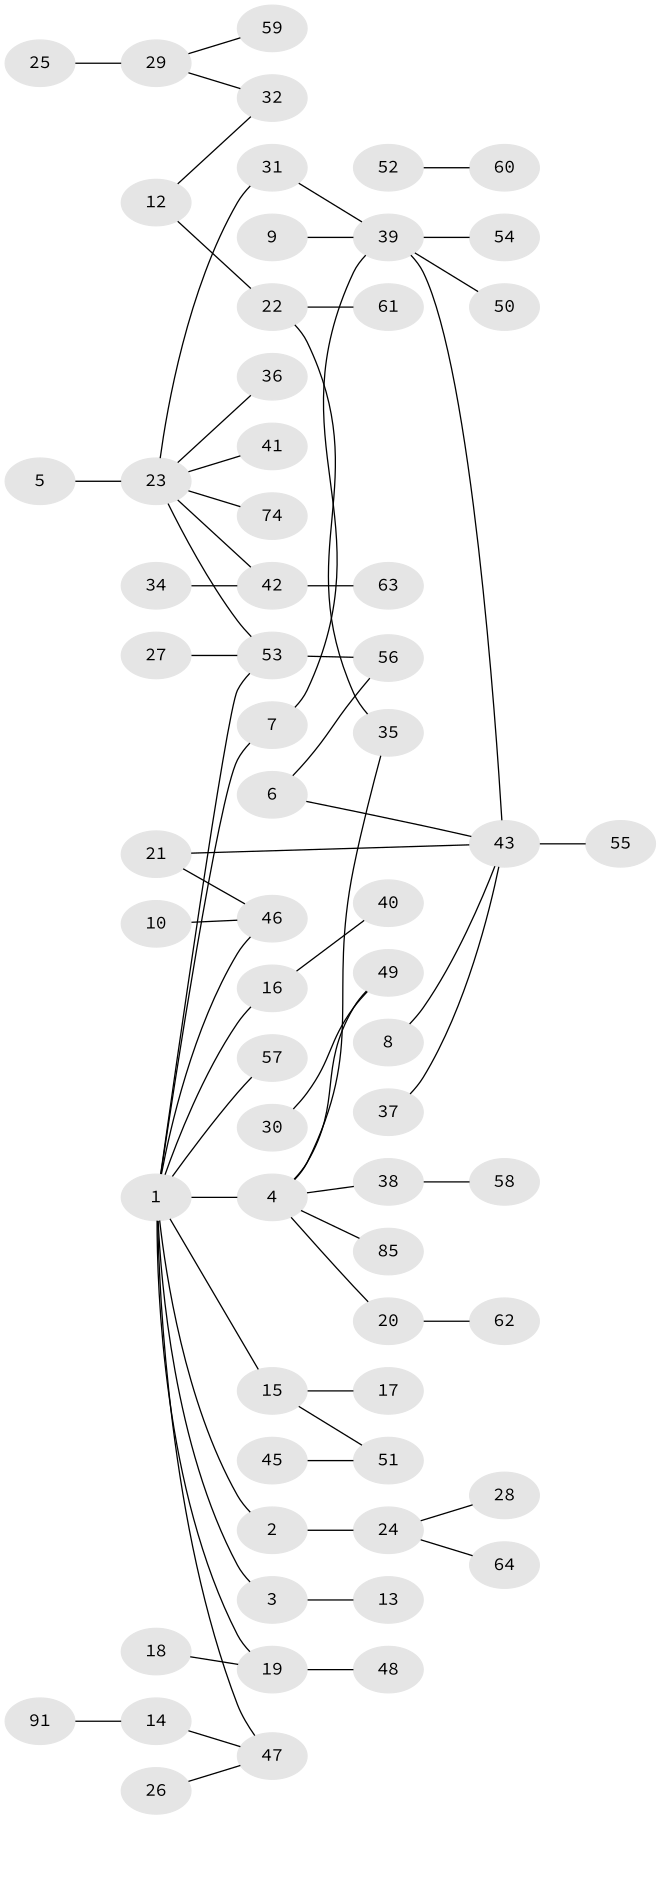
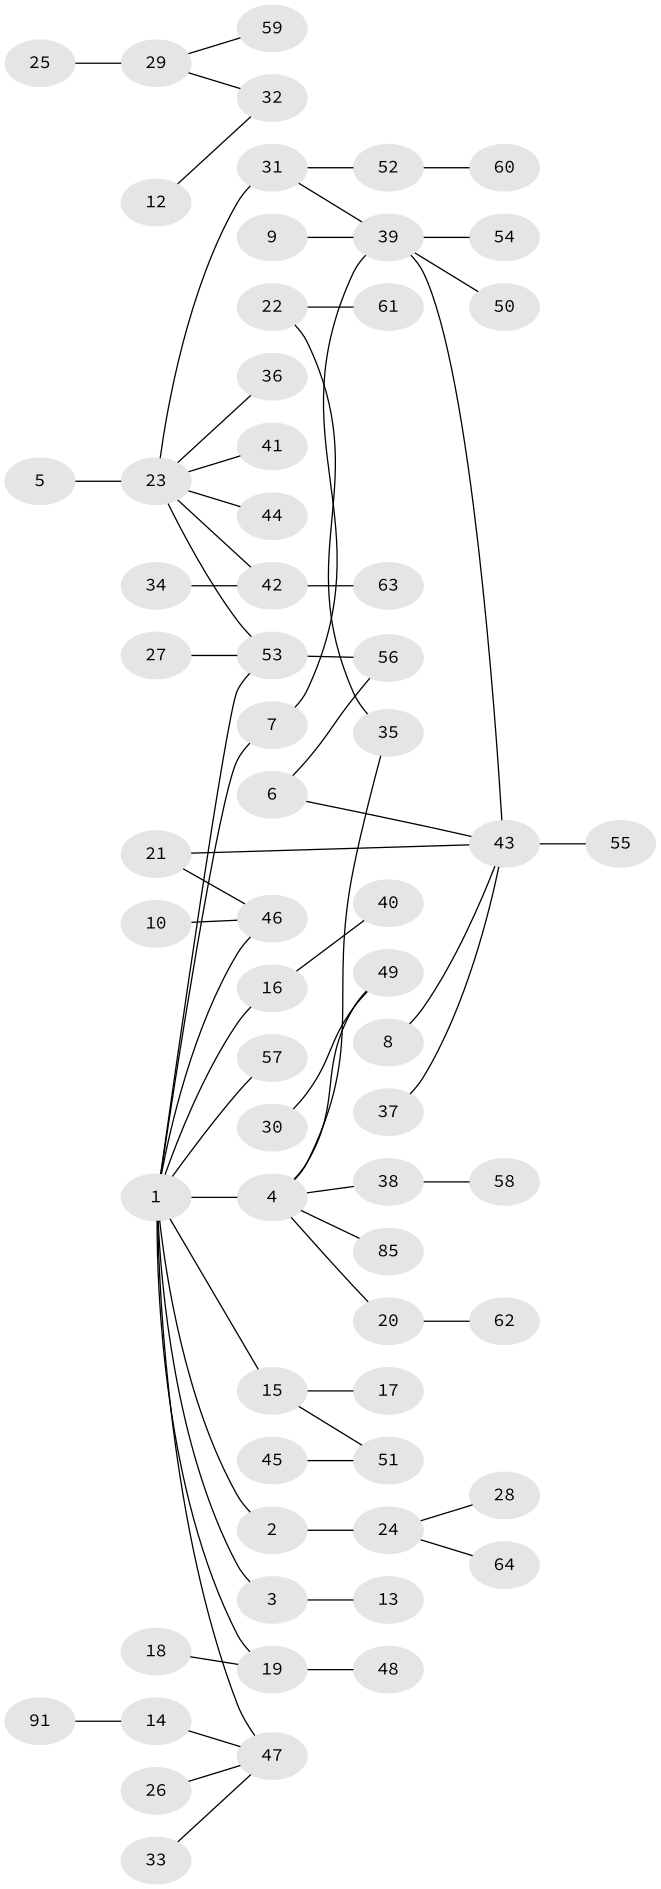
edge "31" -- "52": added
edge "12" -- "22": removed
node "74": label "74" -> "44"
node "33": added
